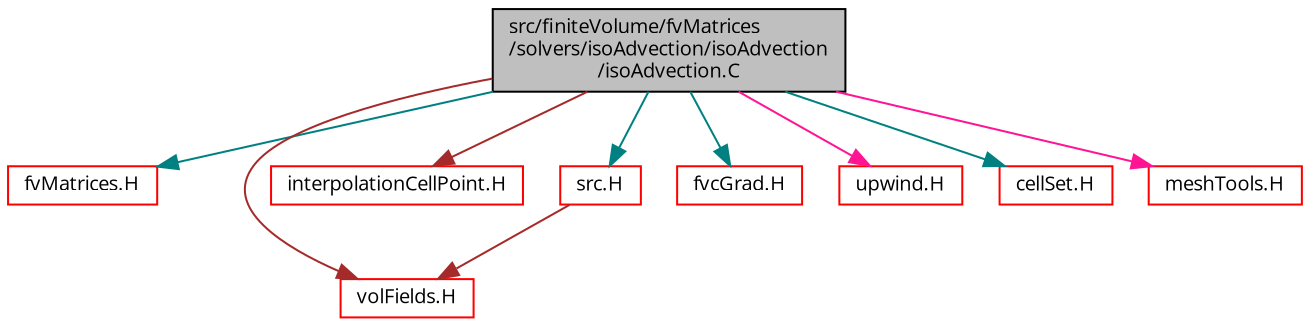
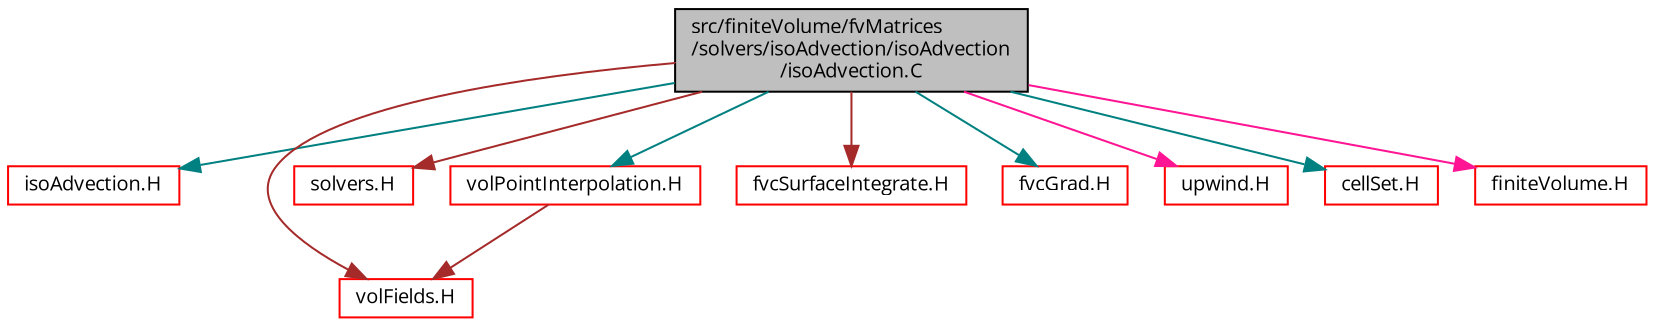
node "fvMatrices.H": label "fvMatrices.H" -> "isoAdvection.H"
node "interpolationCellPoint.H": label "interpolationCellPoint.H" -> "solvers.H"
node "src.H": label "src.H" -> "volPointInterpolation.H"
node "fvcSurfaceIntegrate.H": added
node "meshTools.H": label "meshTools.H" -> "finiteVolume.H"
